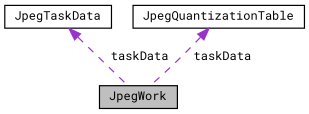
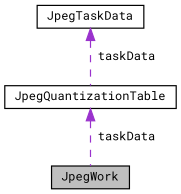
edge "JpegWork" -> "JpegTaskData": now "JpegQuantizationTable" -> "JpegTaskData"
